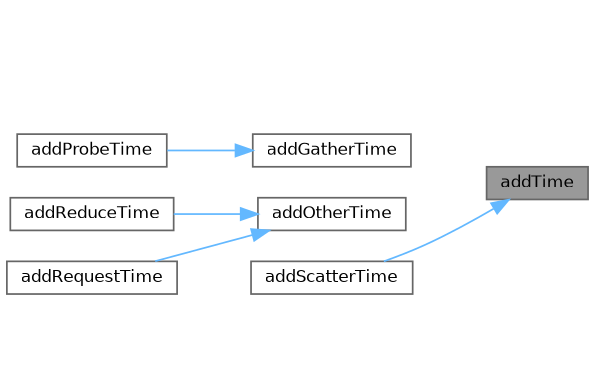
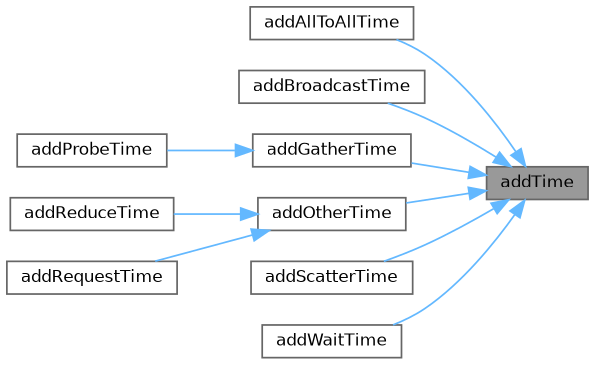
node "addAllToAllTime": added
node "addBroadcastTime": added
edge "addGatherTime" -> "addTime": added
edge "addOtherTime" -> "addTime": added
node "addWaitTime": added
